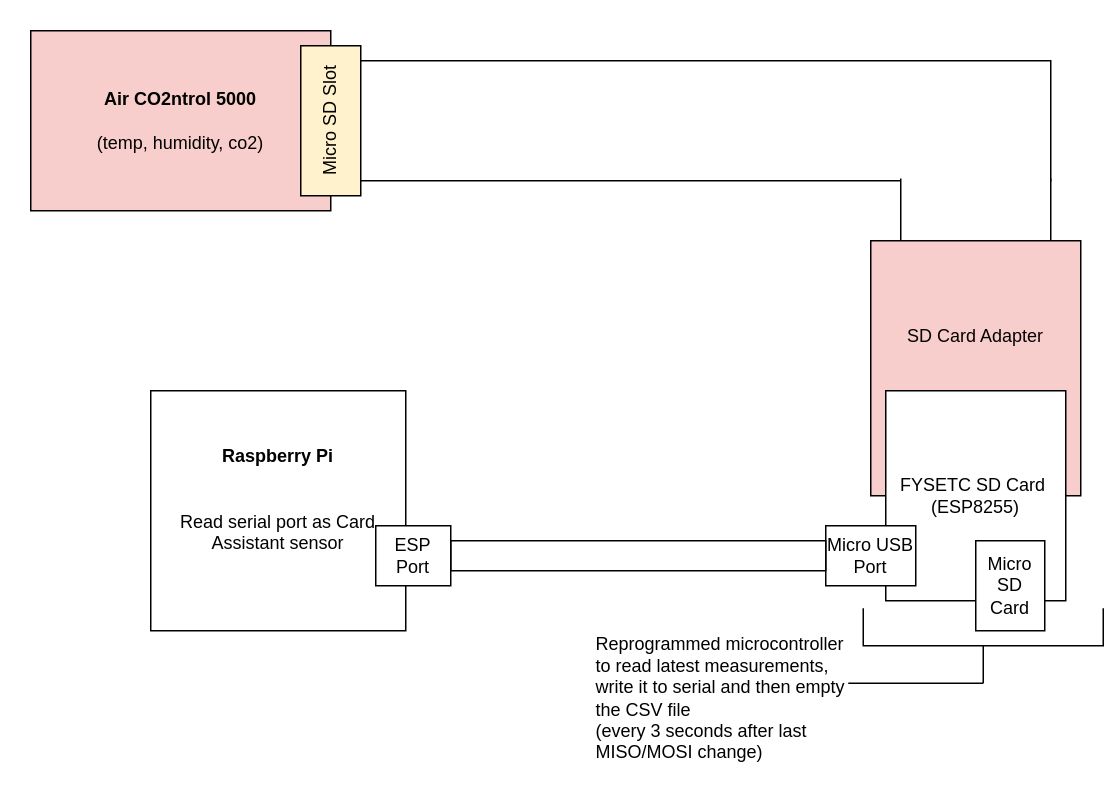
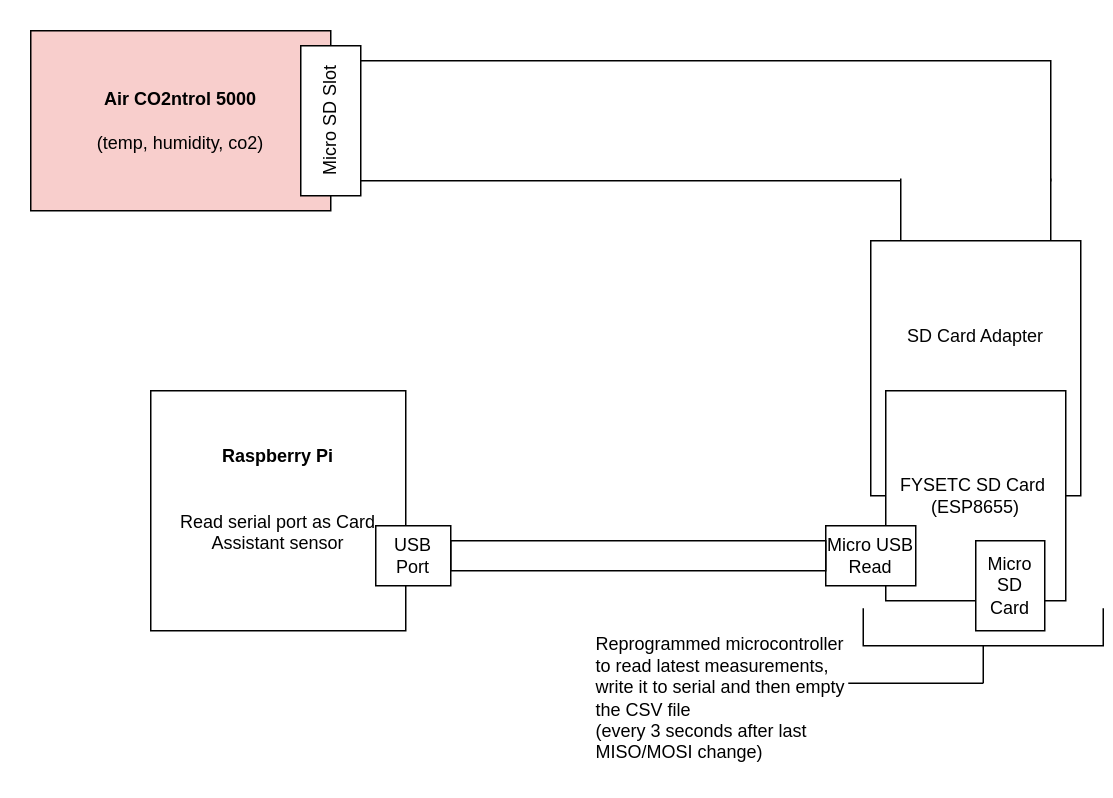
node "Micro SD Slot": fillcolor #fff2cc -> #ffffff
node "SD Card Adapter": fillcolor #f8cecc -> #ffffff
node "FYSETC SD Card (ESP8255)": label "FYSETC SD Card (ESP8255)" -> "FYSETC SD Card (ESP8655)"
node "ESP Port": label "ESP Port" -> "USB Port"
node "Micro USB Port": label "Micro USB Port" -> "Micro USB Read"
